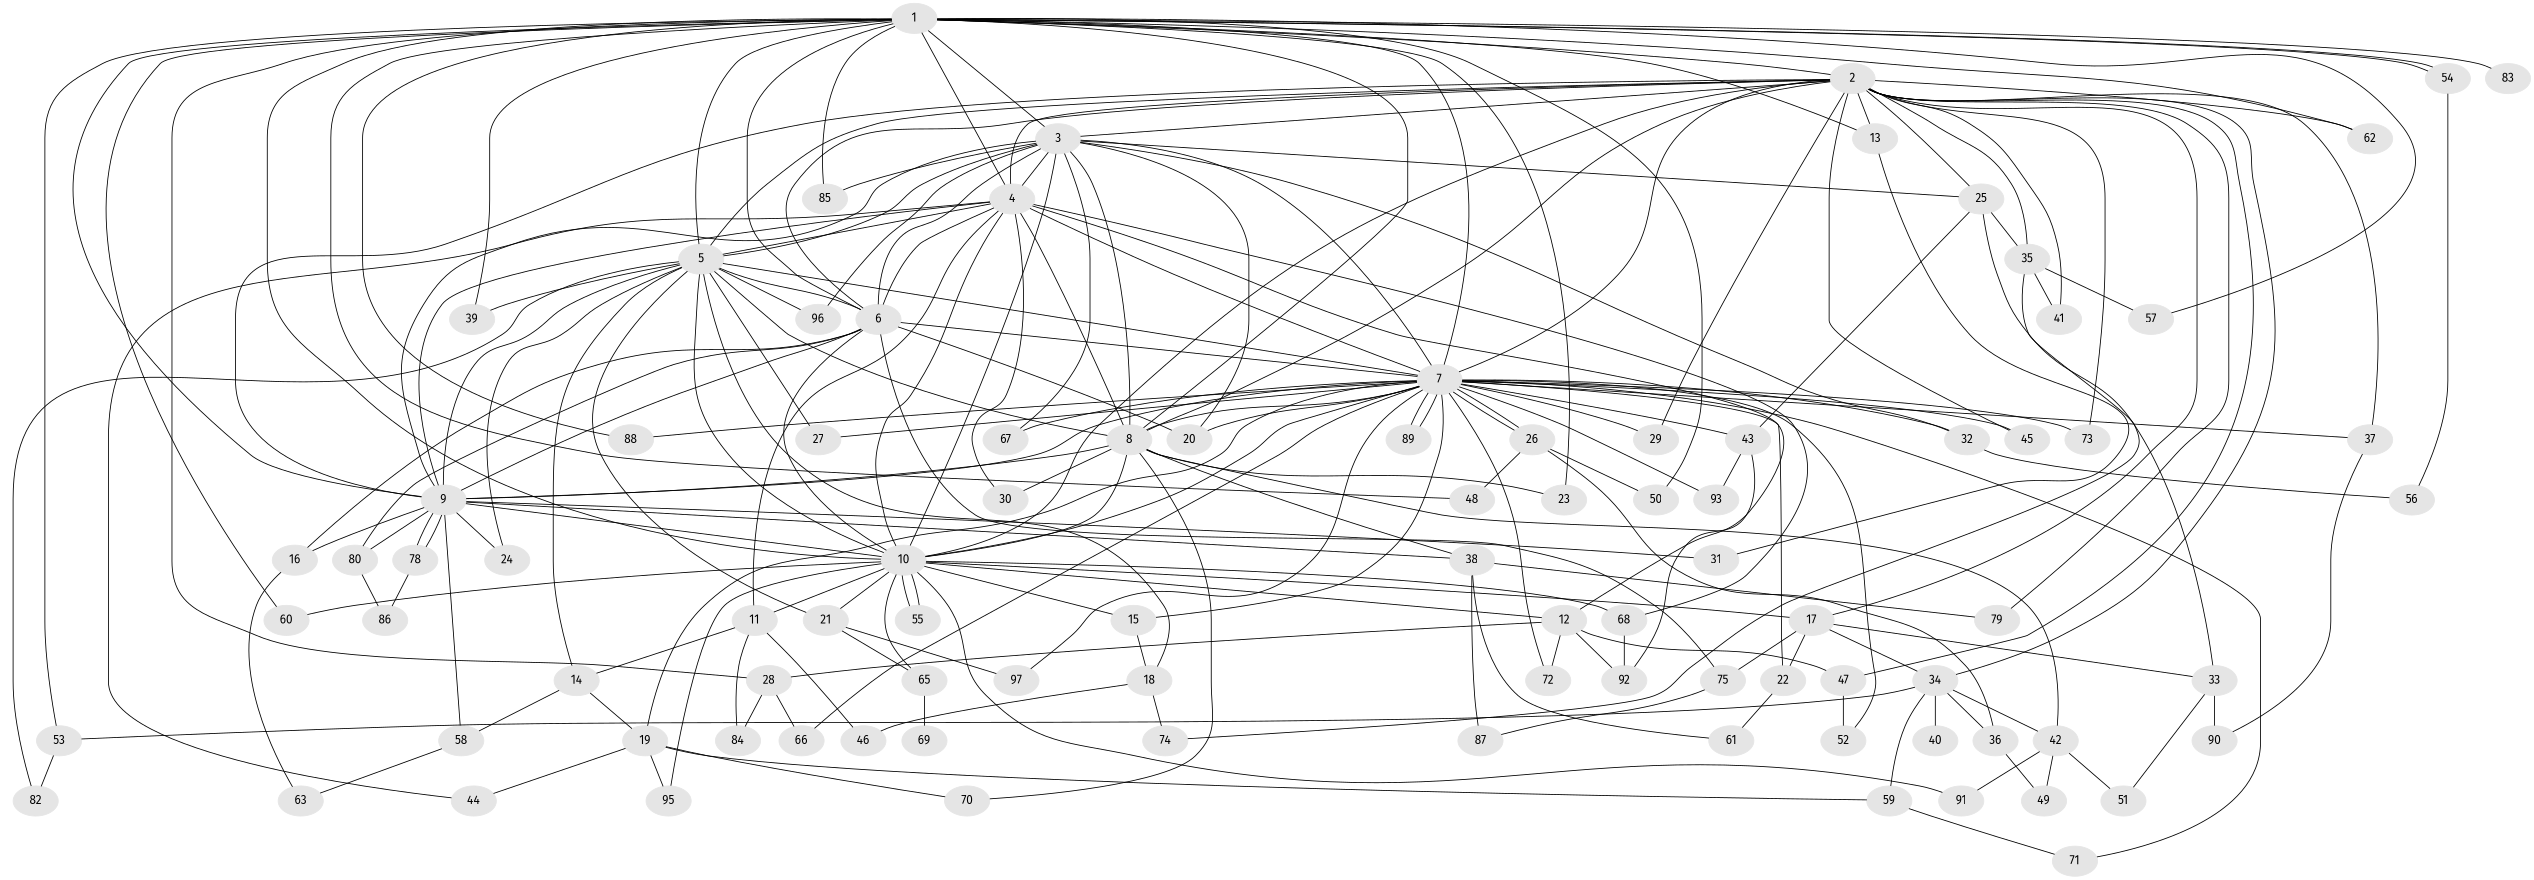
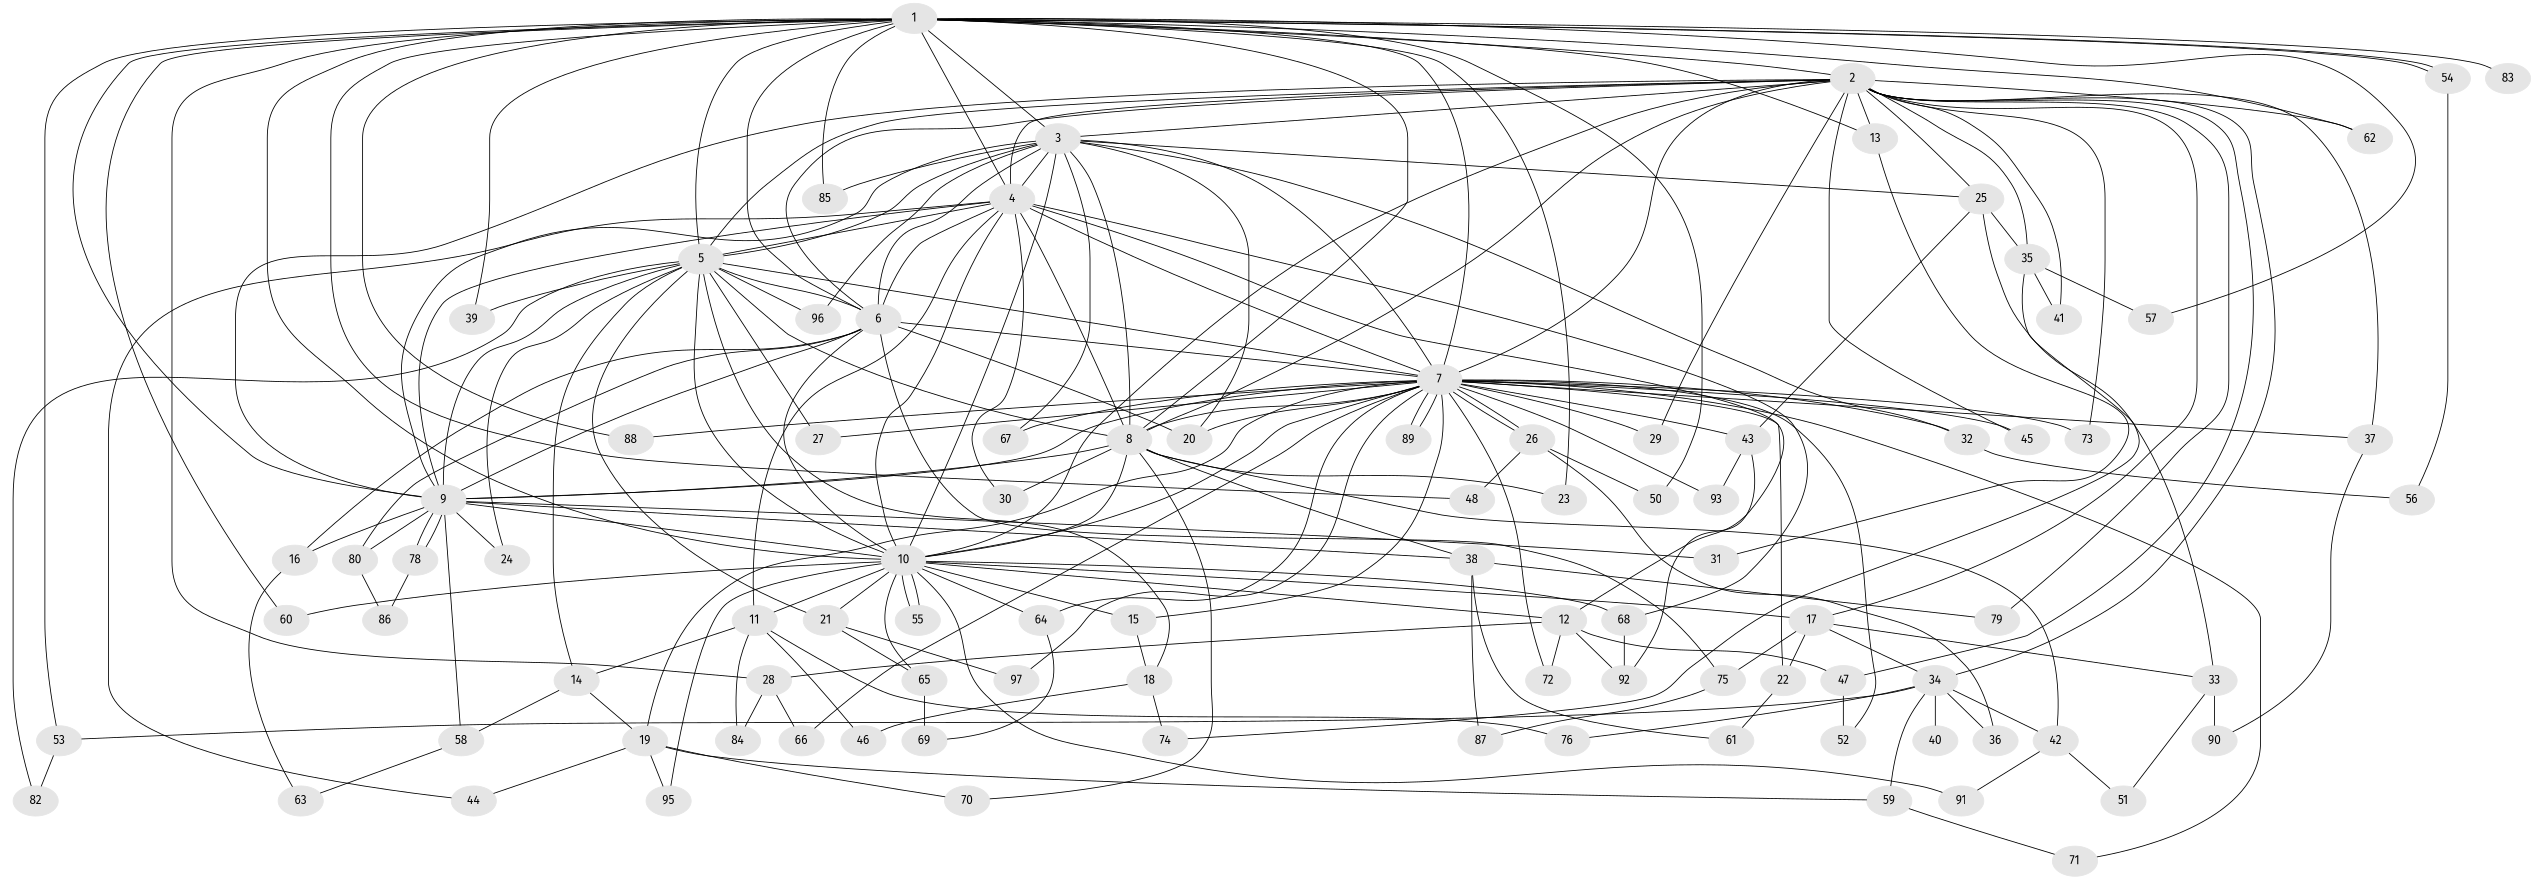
node "64": added
node "76": added
node "49": removed
